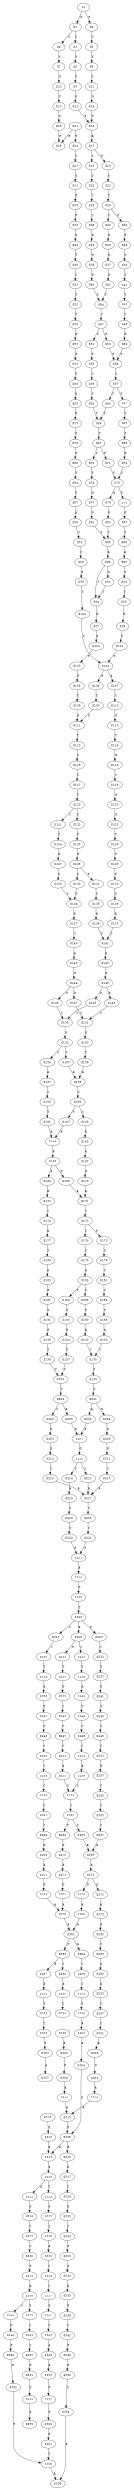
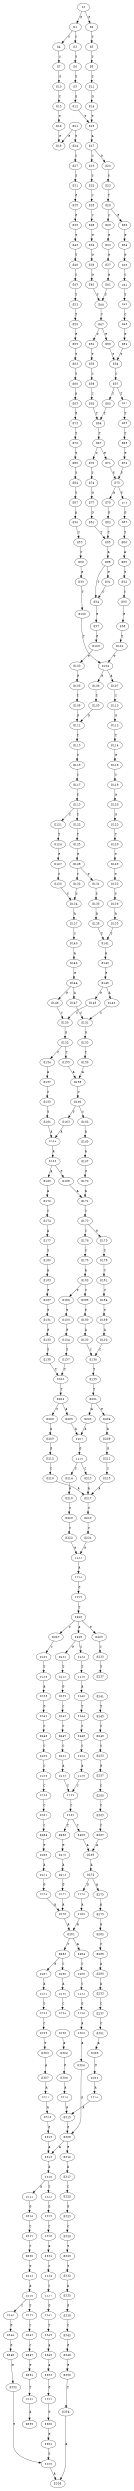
edge "S237" -> "S241": removed, label "G"
node "S311": added
